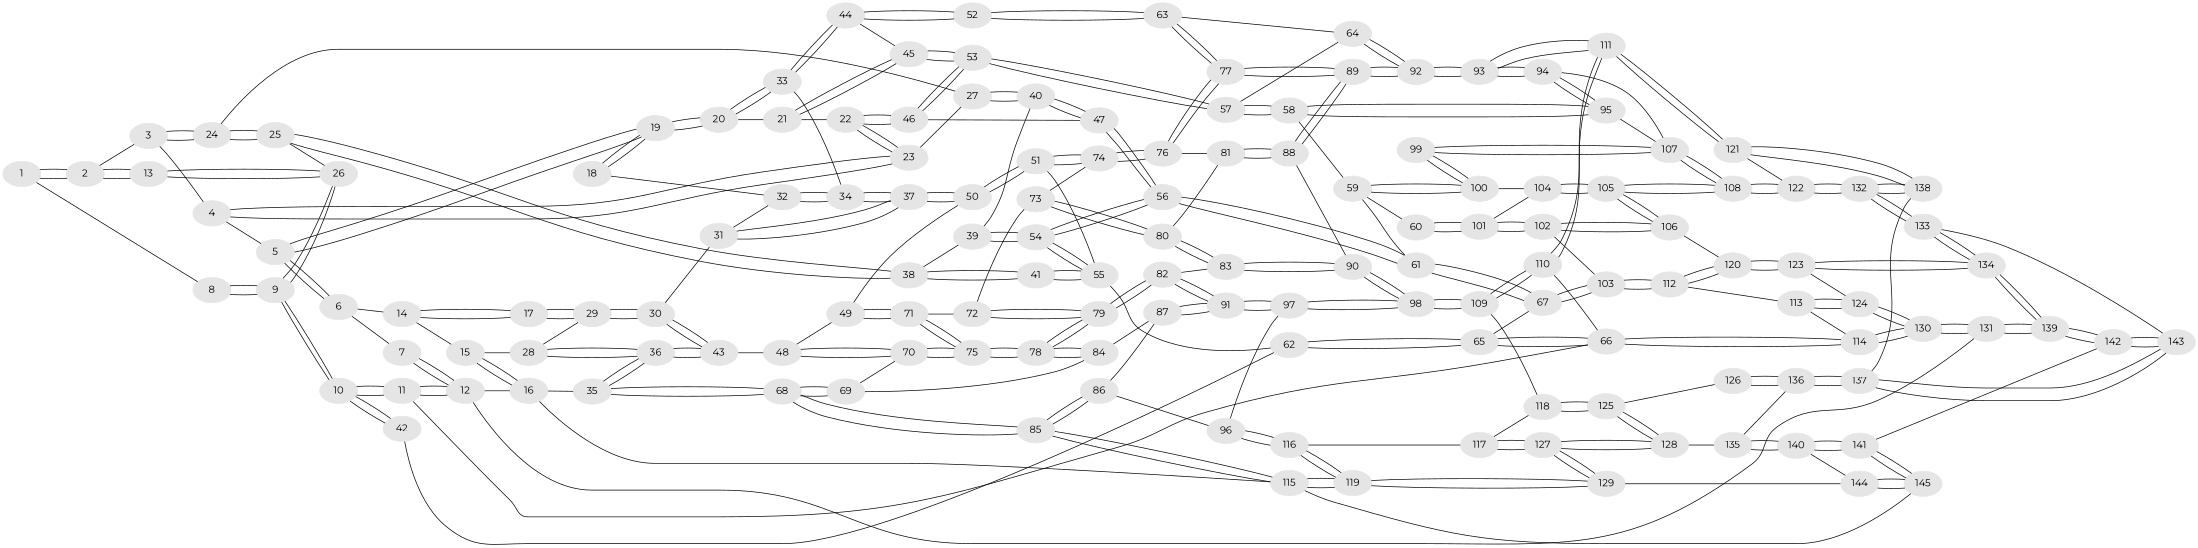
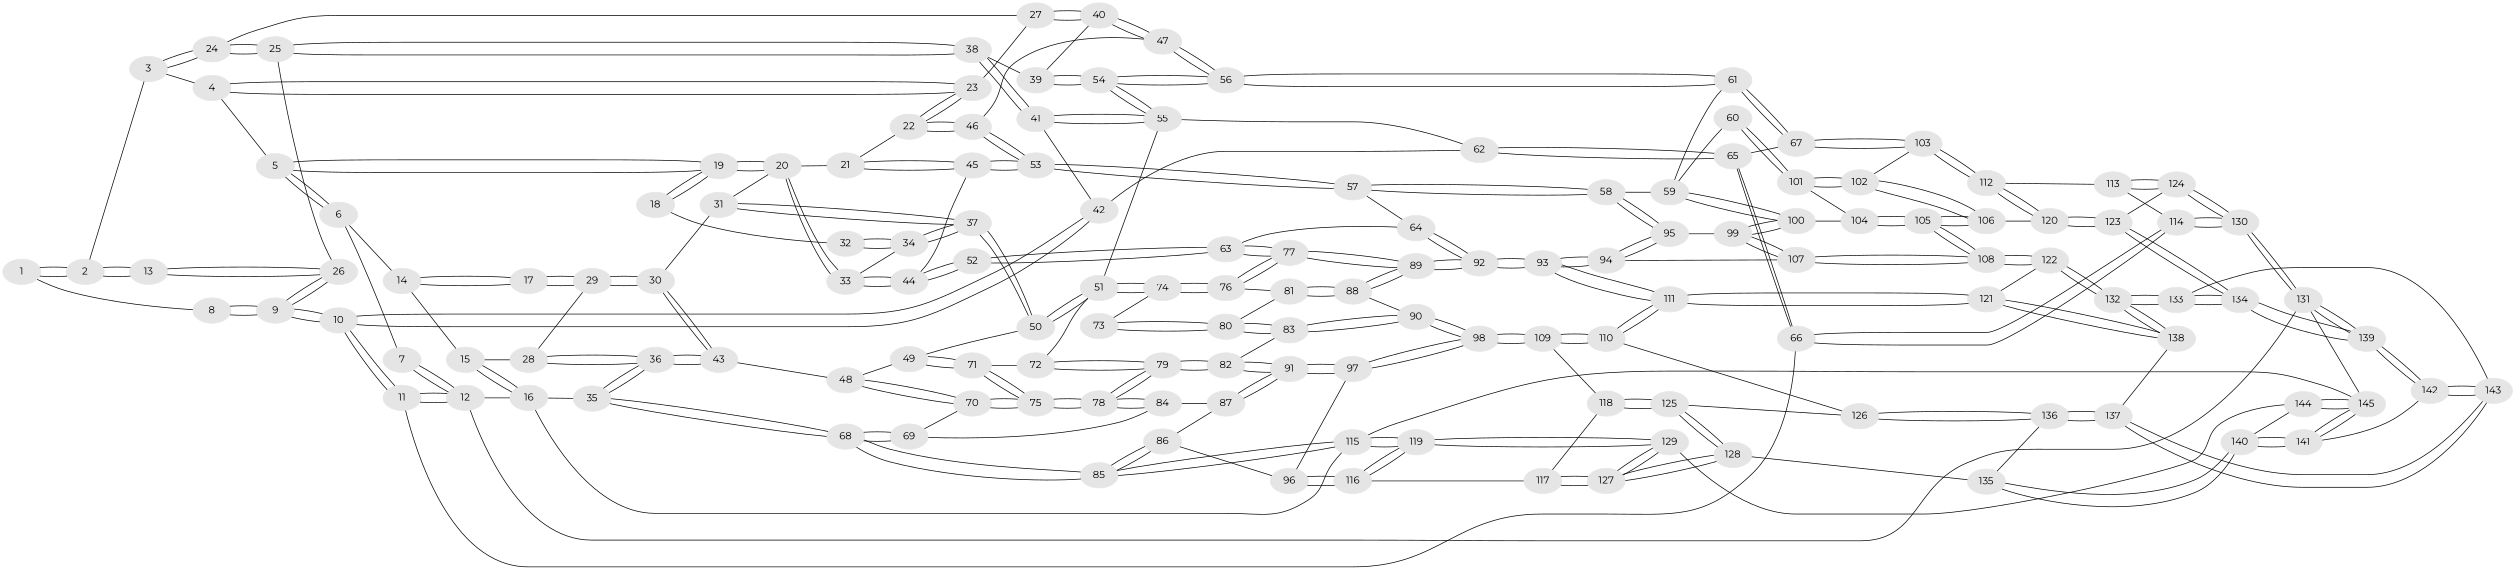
edge "95" -- "107": now "95" -- "99"
edge "41" -- "42": added
edge "32" -- "31": now "20" -- "31"
edge "73" -- "72": now "51" -- "72"
edge "110" -- "66": now "110" -- "126"
edge "131" -- "145": added
